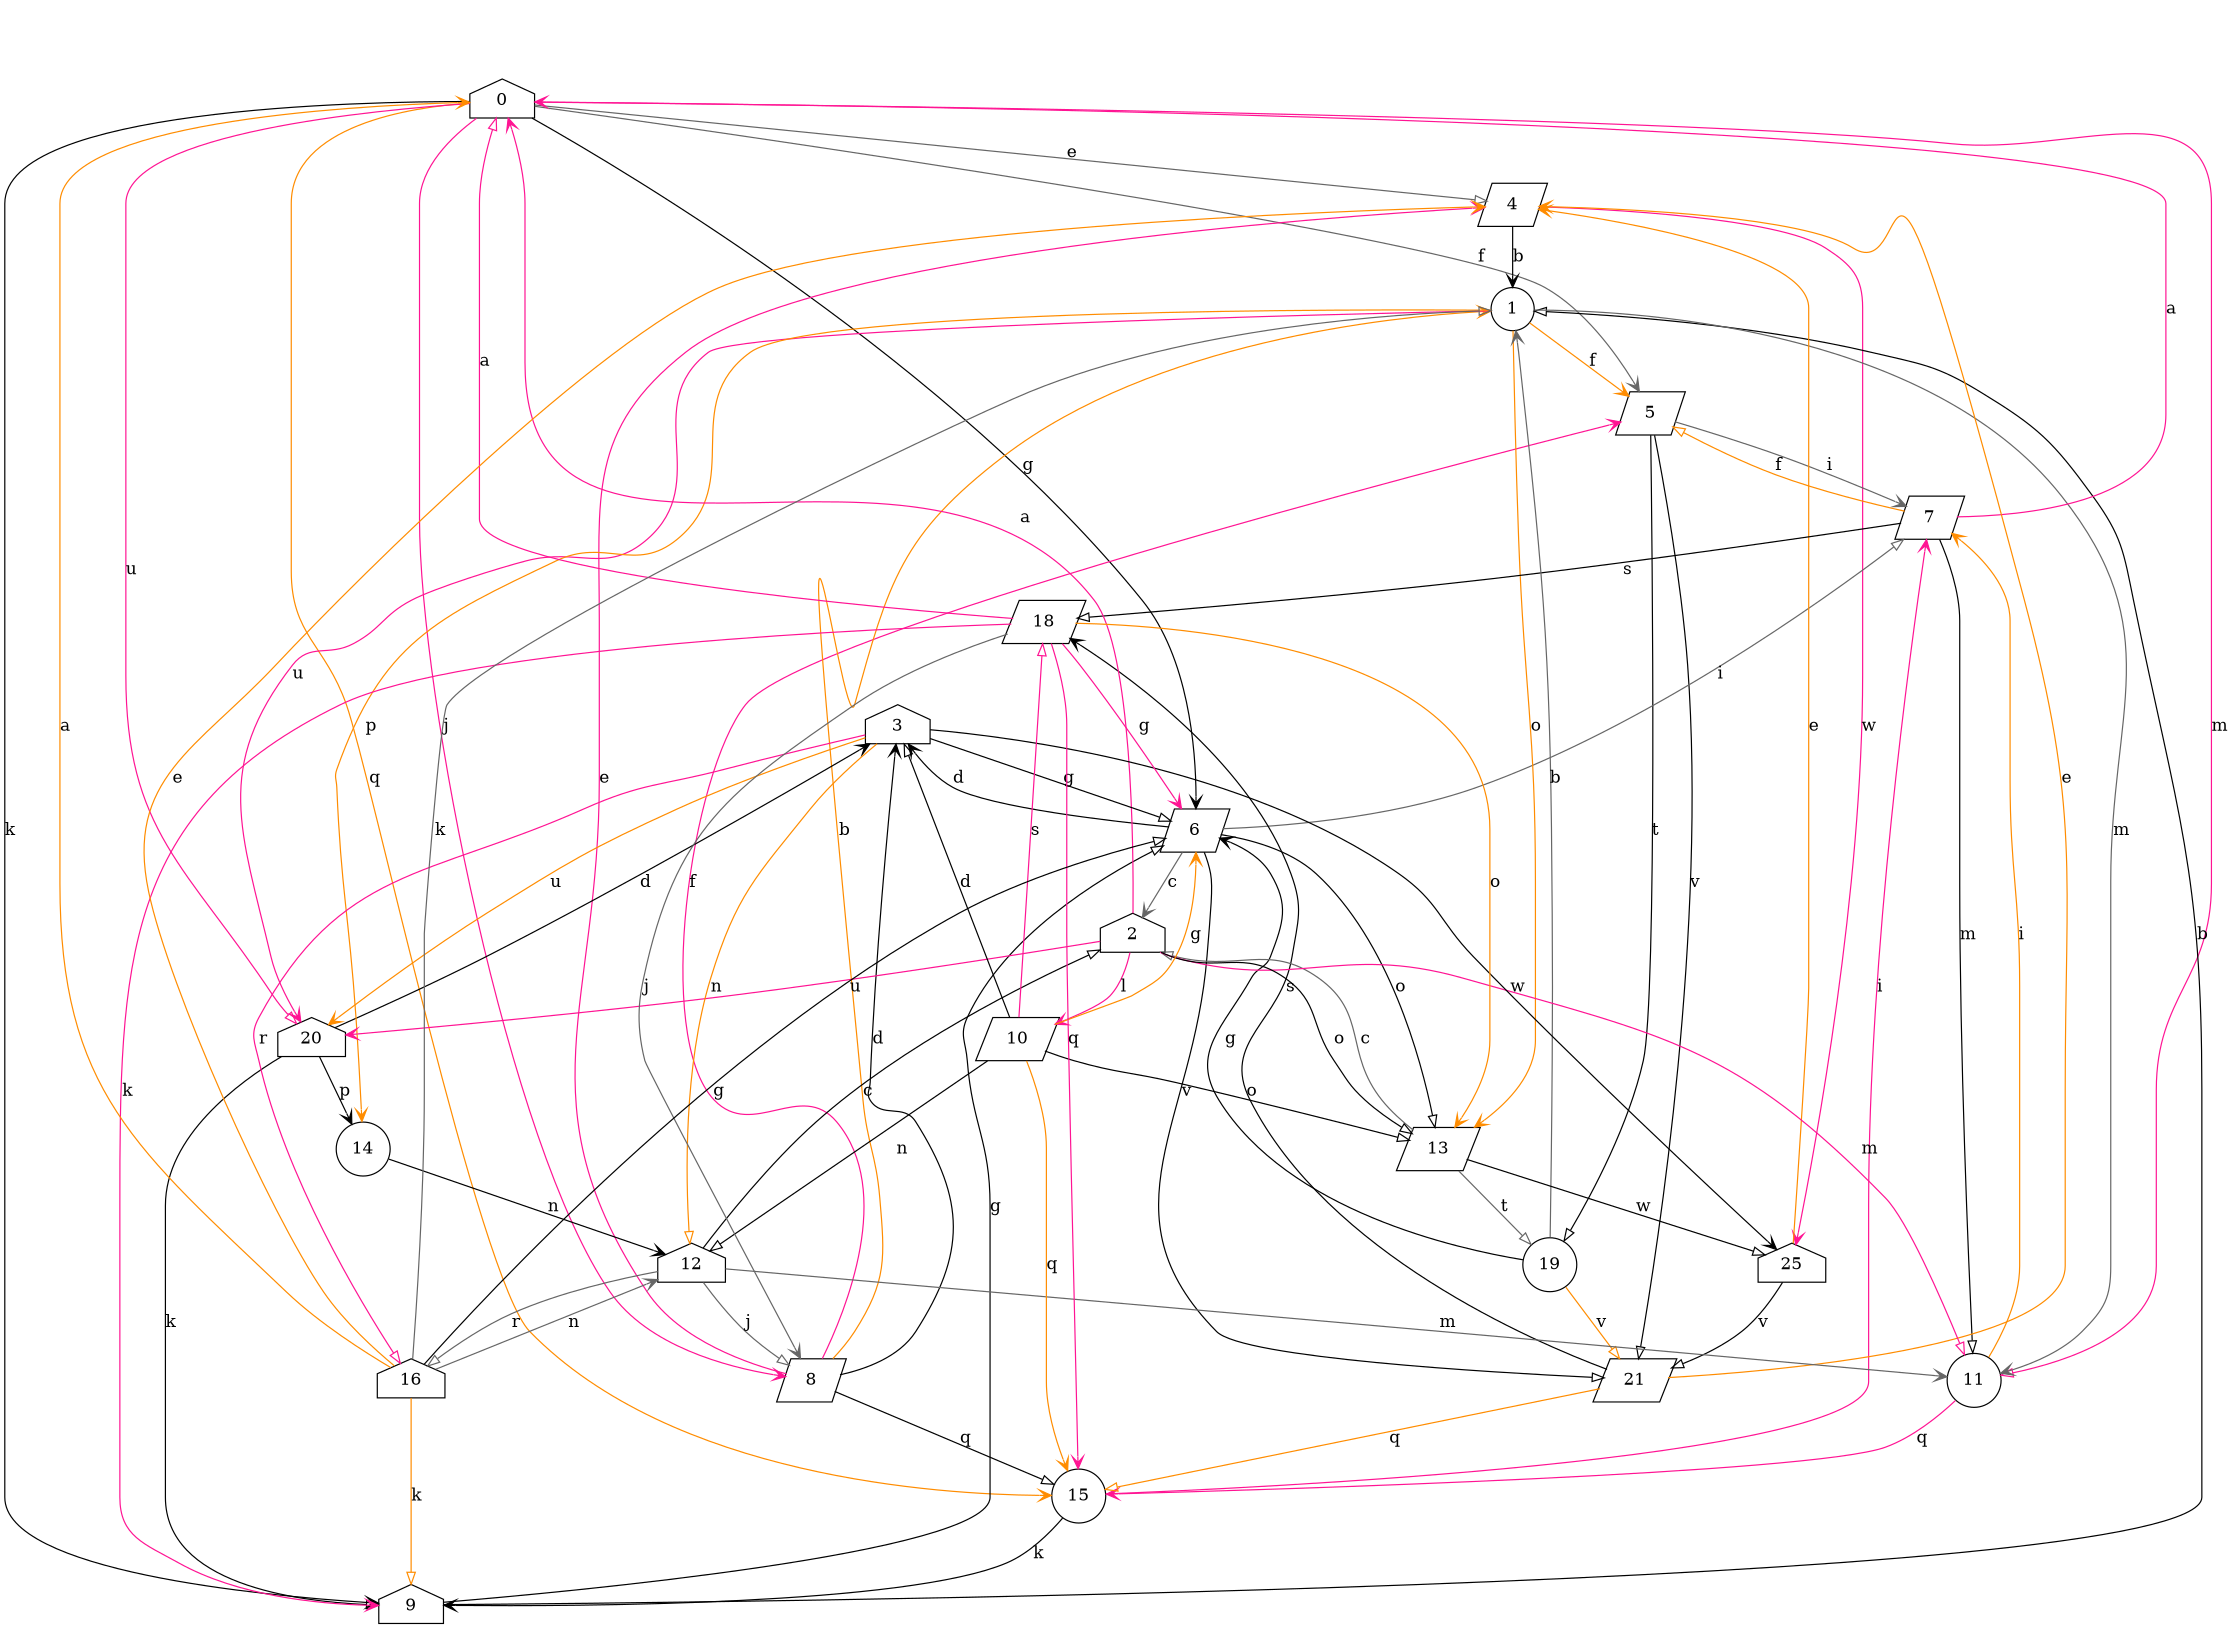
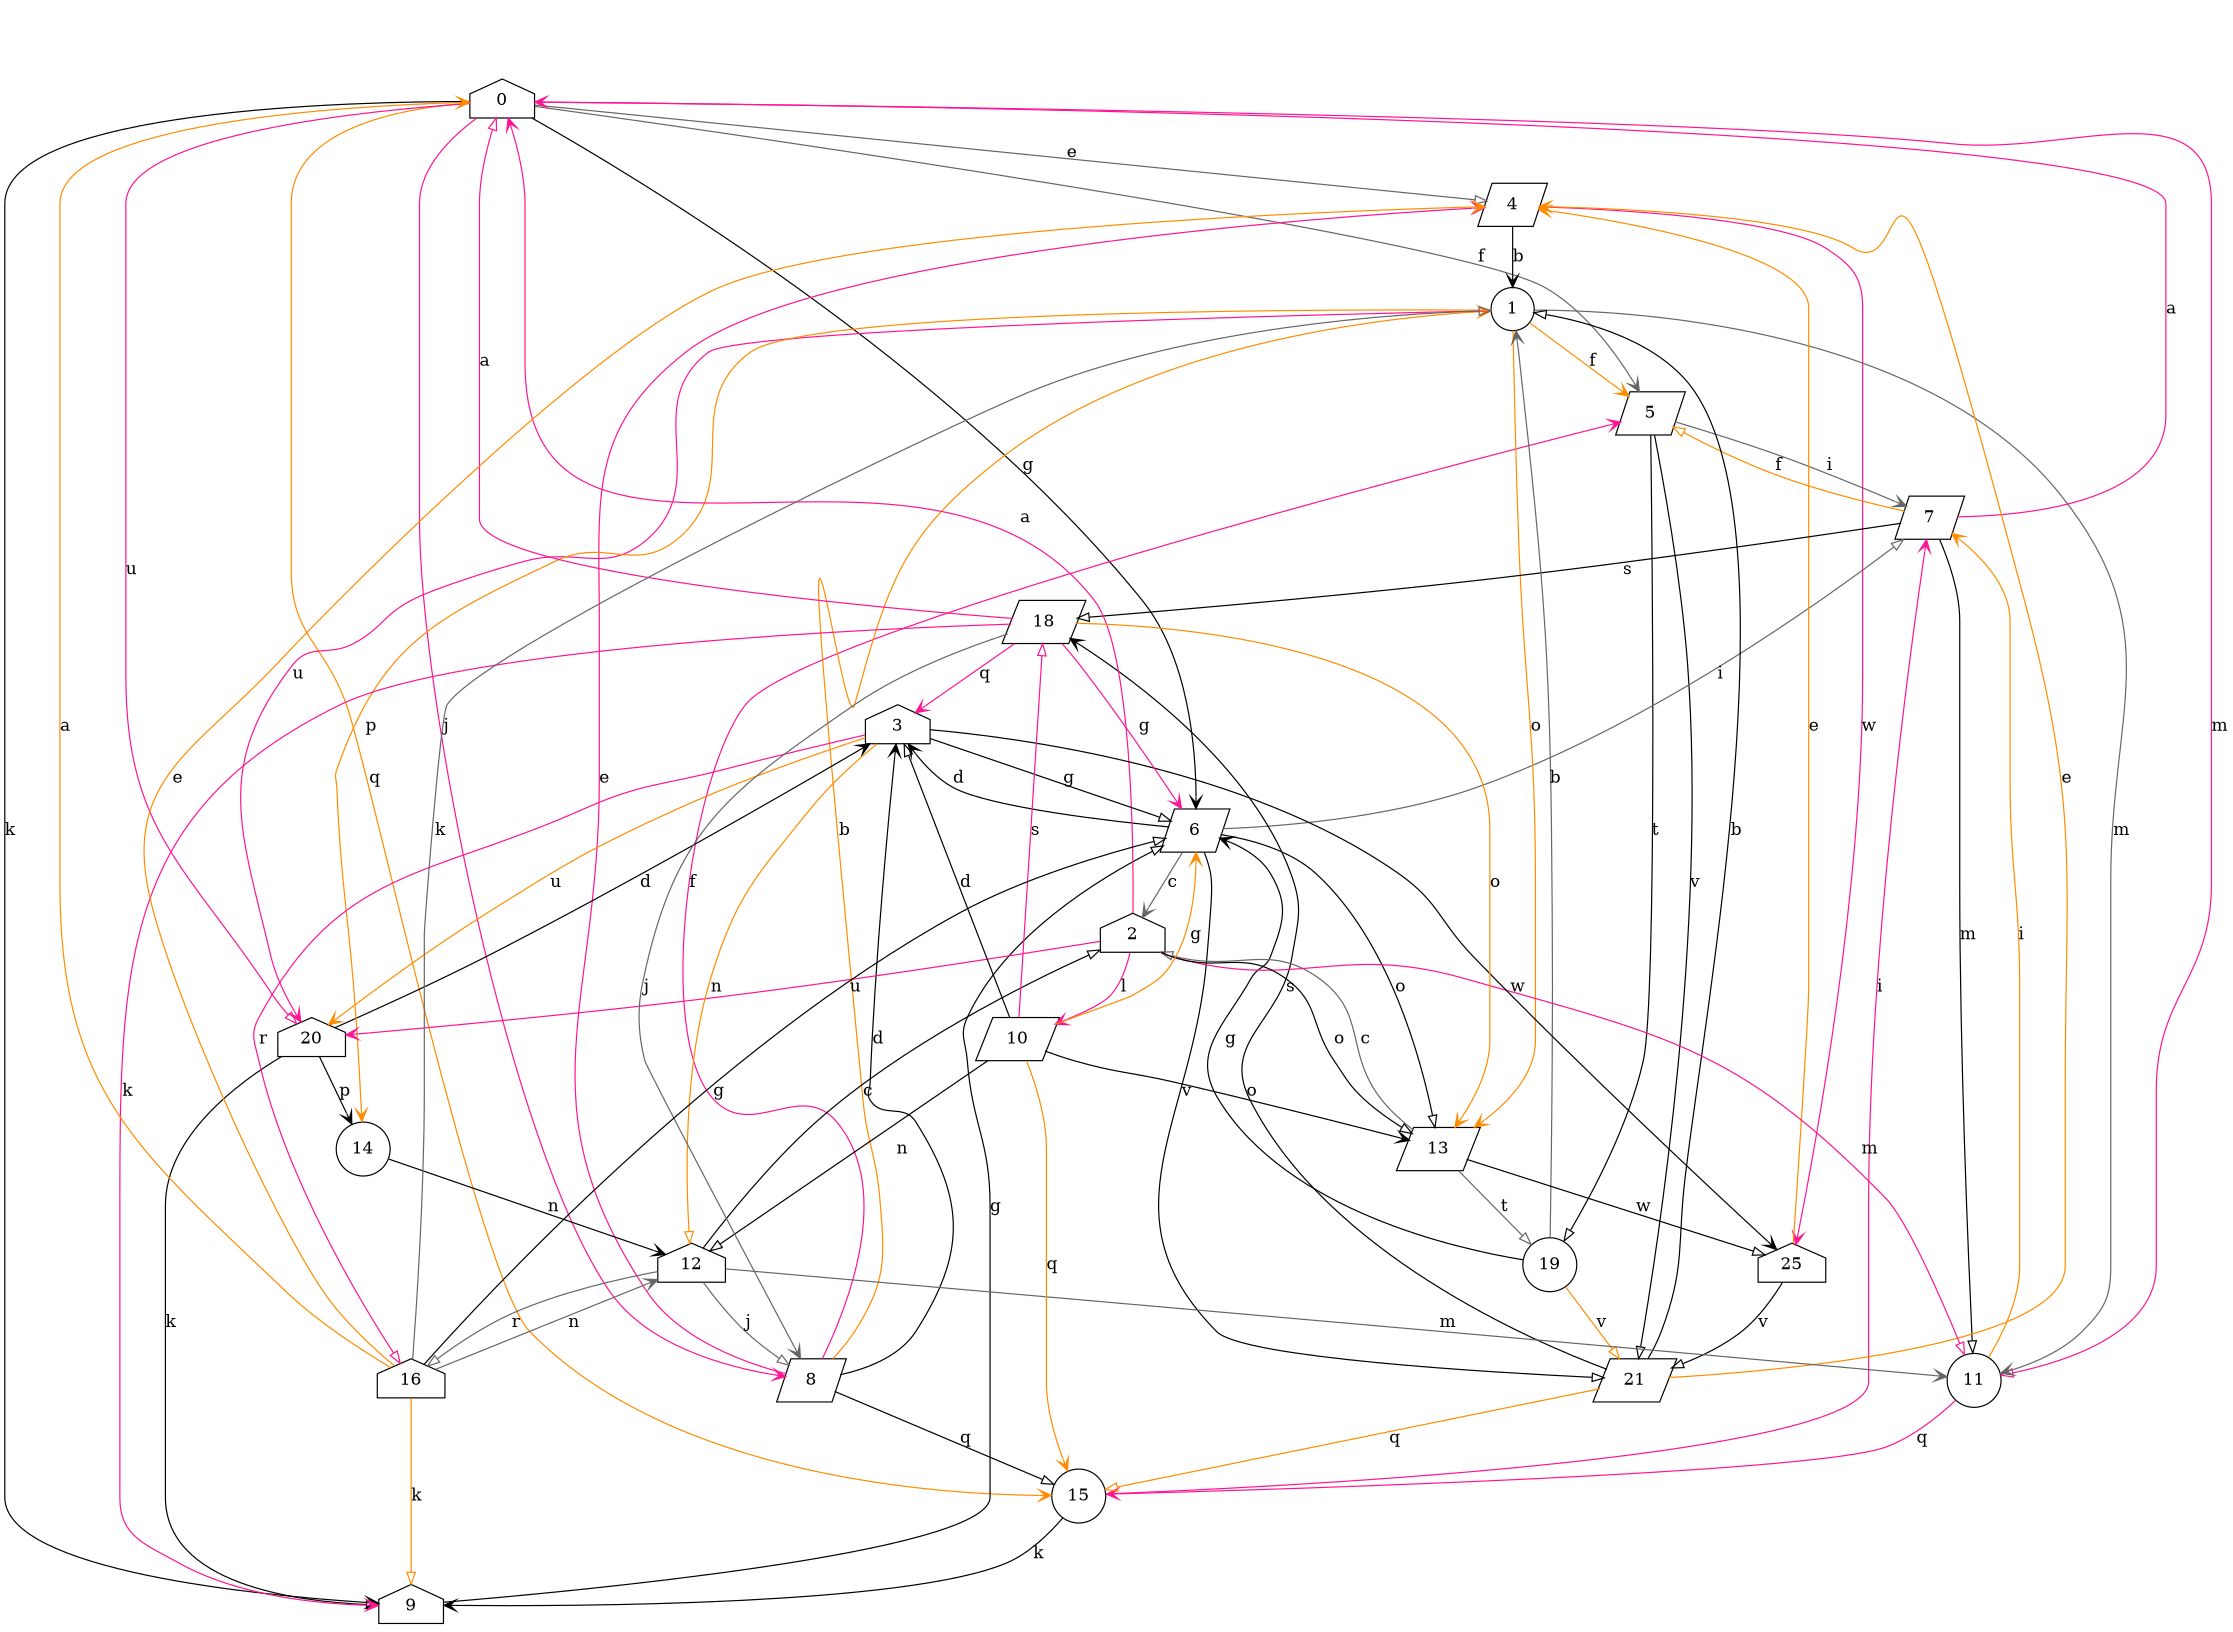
edge "18" -> "15": now "18" -> "3"
edge "10" -> "13": arrowhead onormal -> vee
edge "9" -> "1": now "21" -> "1"
